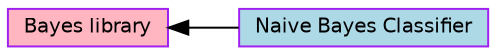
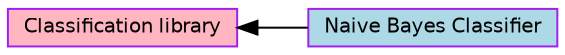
node "Bayes library": label "Bayes library" -> "Classification library"
